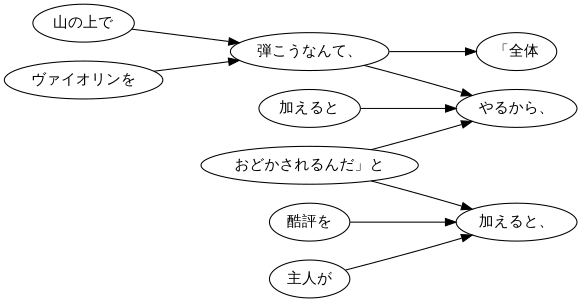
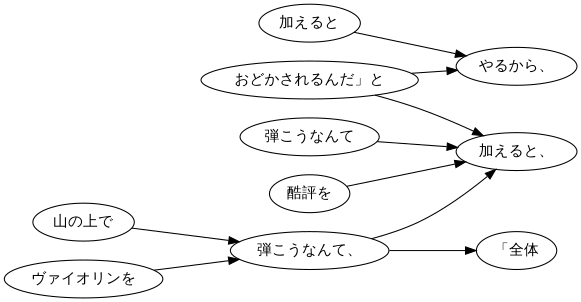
edge "弾こうなんて、" -> "やるから、": now "弾こうなんて、" -> "加えると、"
node "主人が": label "主人が" -> "弾こうなんて"
